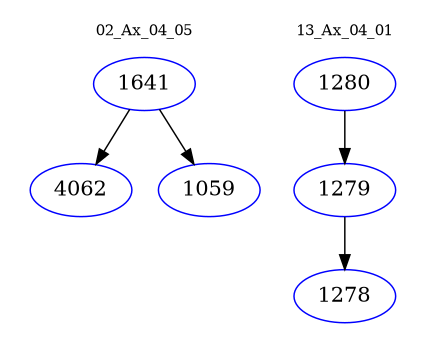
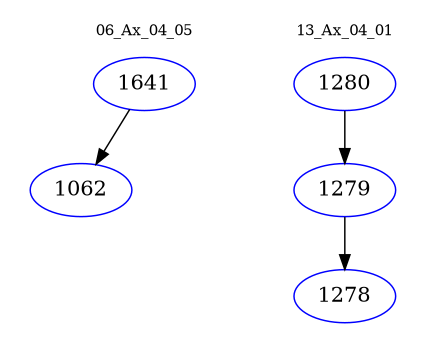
cluster "02_Ax_04_05": label "02_Ax_04_05" -> "06_Ax_04_05"
node "4062": label "4062" -> "1062"
node "1059": removed
